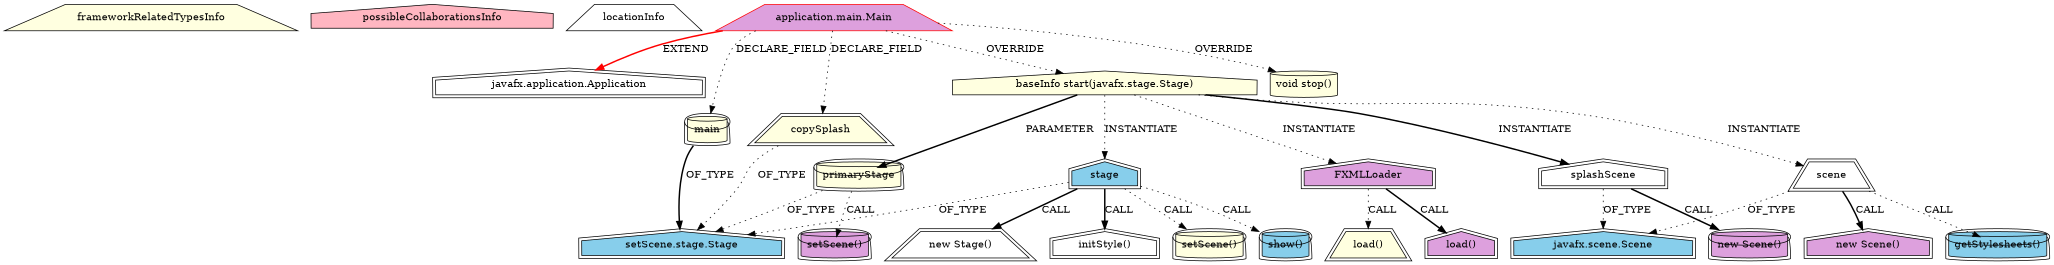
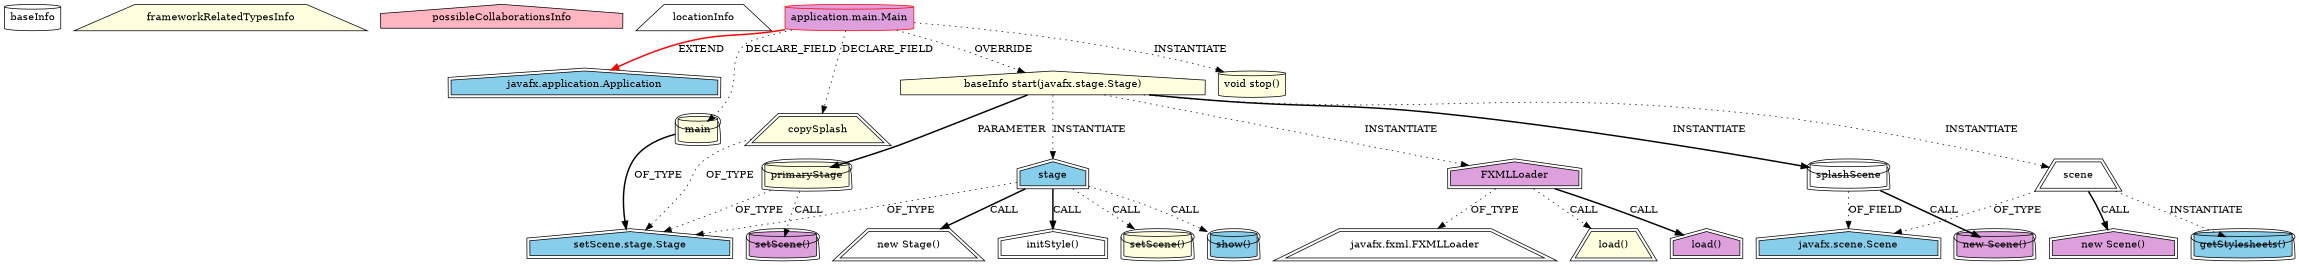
node "baseInfo": added
node "application.main.Main": shape trapezium -> cylinder
edge "application.main.Main" -> "void stop()": label "OVERRIDE" -> "INSTANTIATE"
node "javafx.application.Application": fillcolor white -> skyblue
node "splashScene": shape house -> cylinder
edge "splashScene" -> "javafx.scene.Scene": label "OF_TYPE" -> "OF_FIELD"
edge "scene" -> "getStylesheets()": label "CALL" -> "INSTANTIATE"
node "javafx.fxml.FXMLLoader": added
